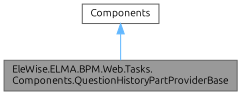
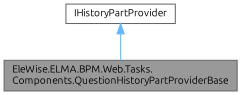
node "Components": label "Components" -> "IHistoryPartProvider"
